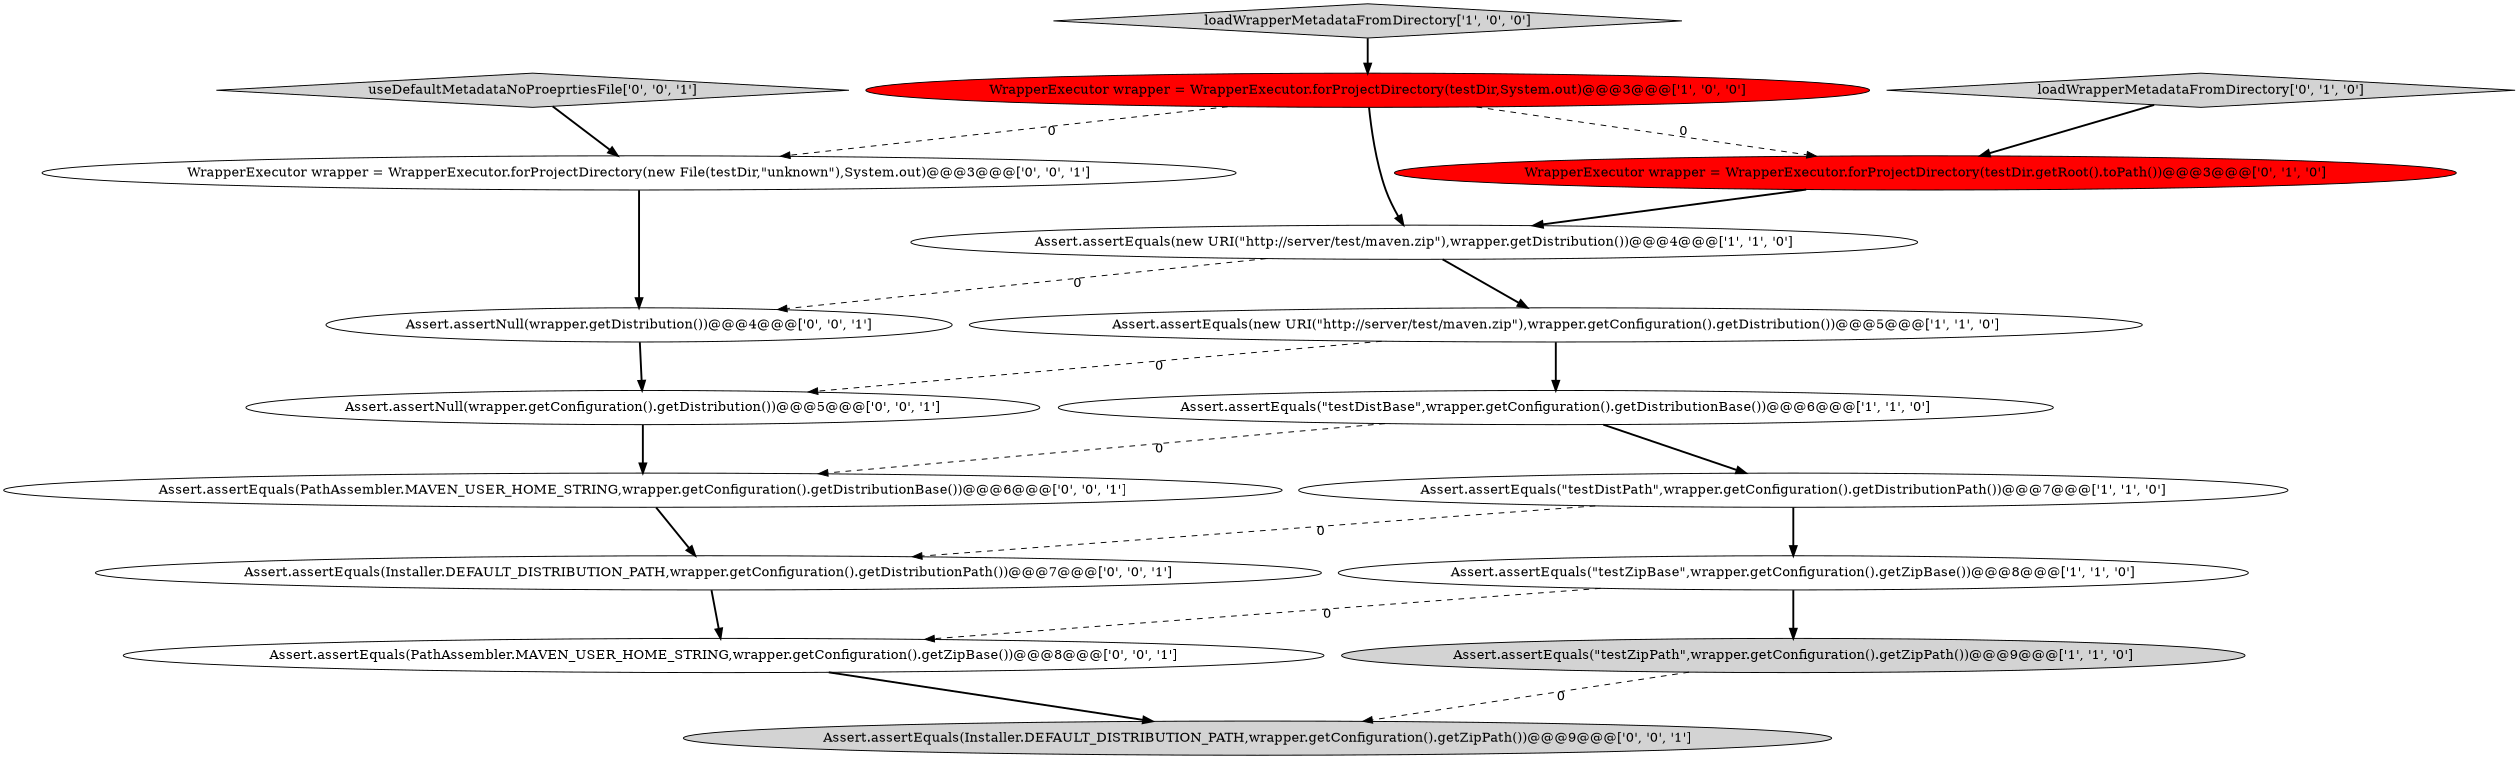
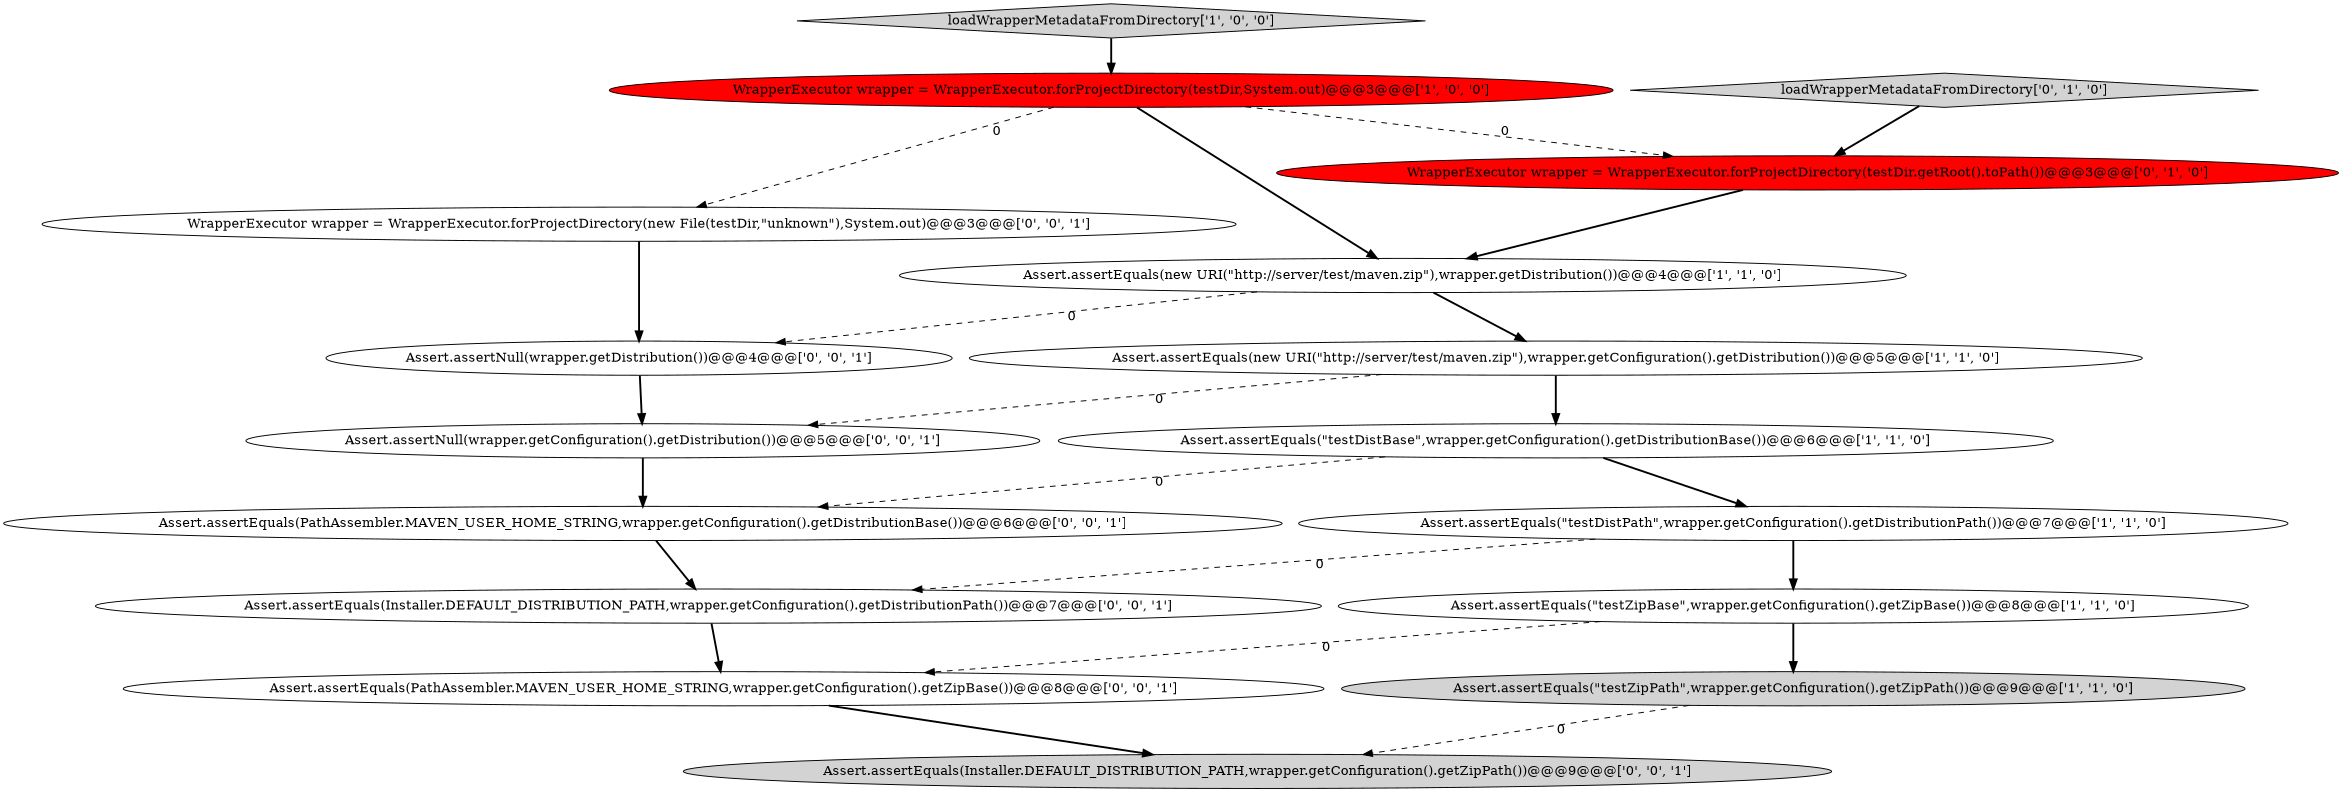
node "useDefaultMetadataNoProeprtiesFile['0', '0', '1']": removed
